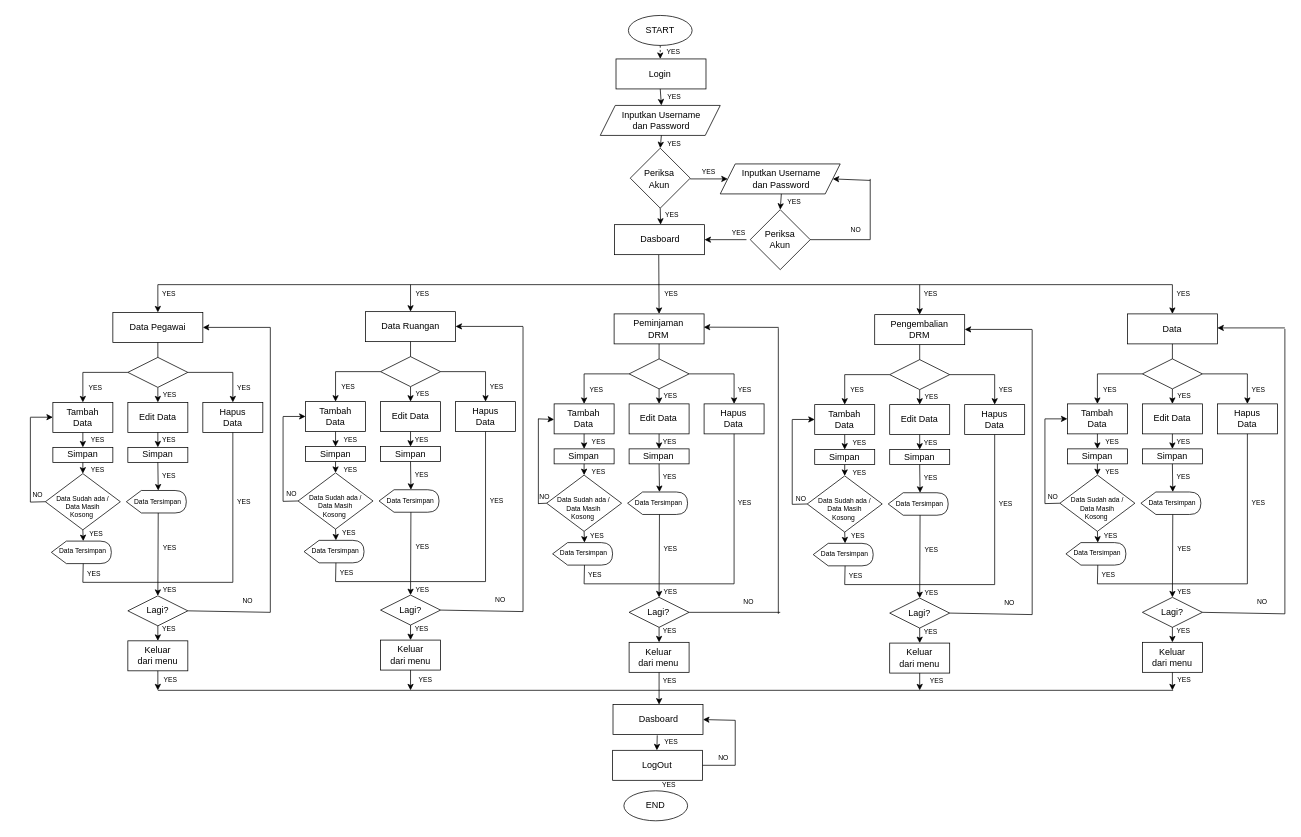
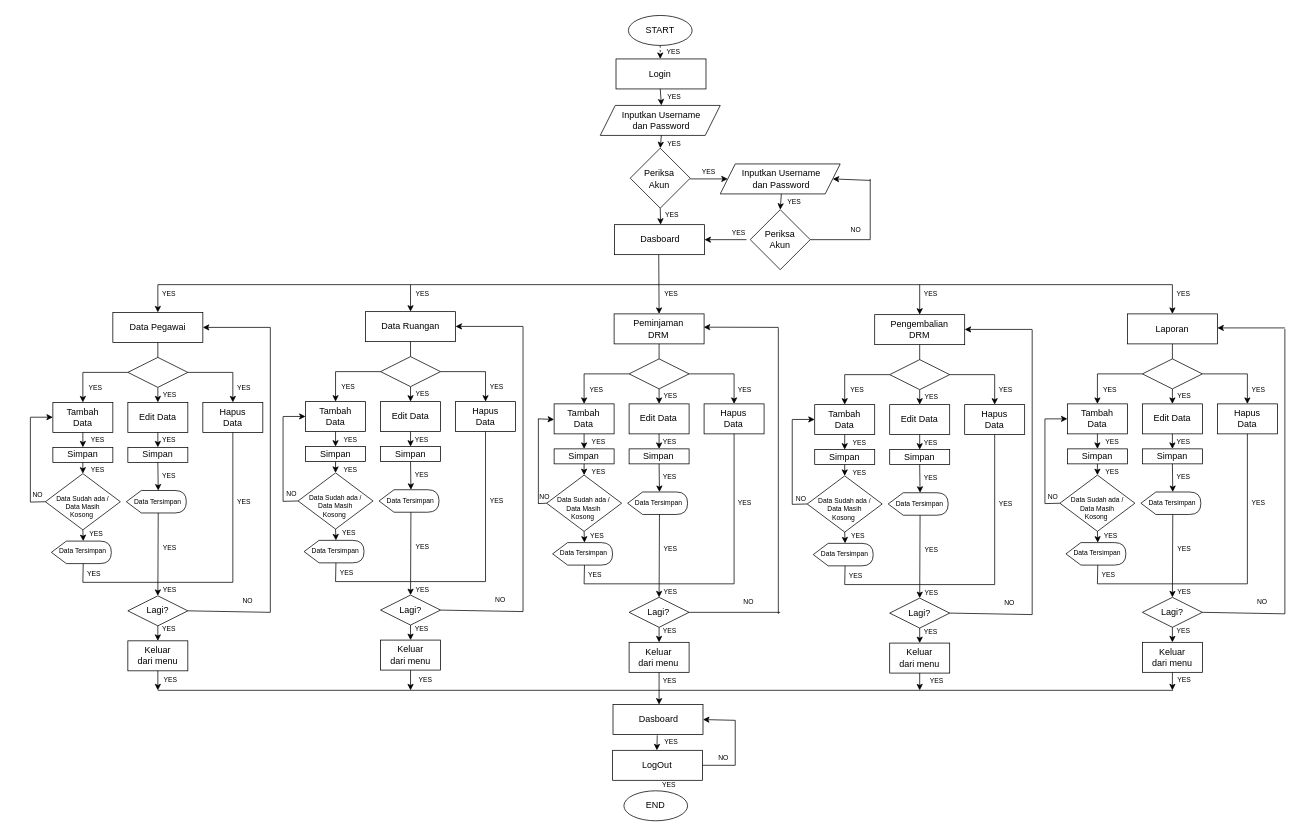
node "Data": label "Data" -> "Laporan"
